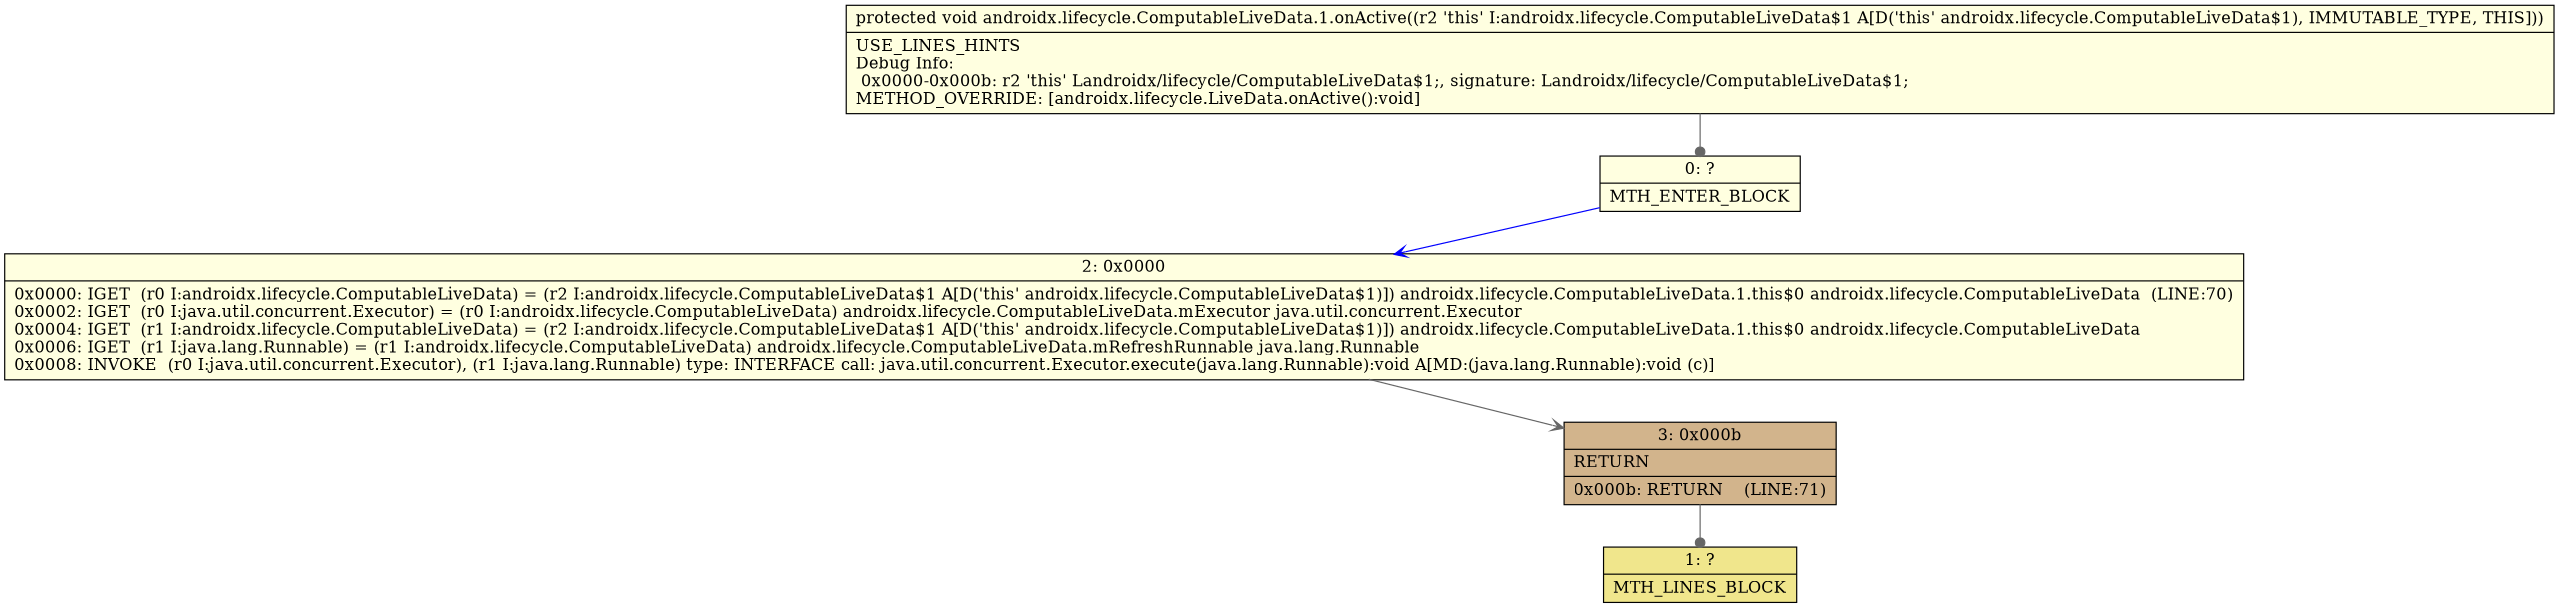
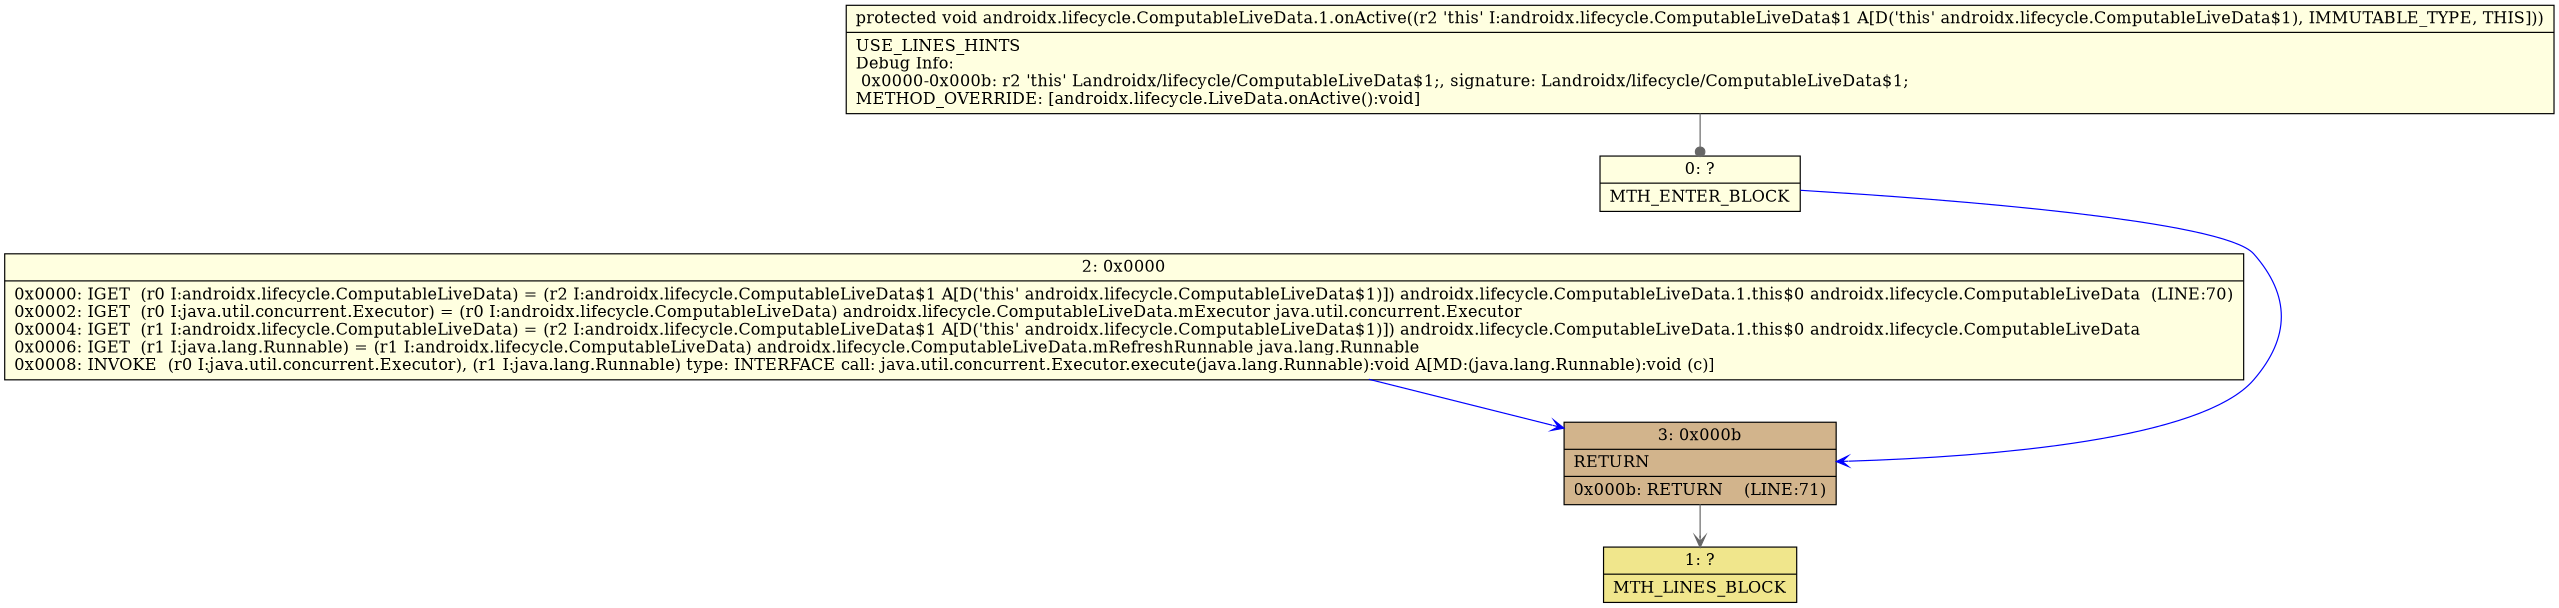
edge "0: ?" -> "2: 0x0000": now "0: ?" -> "3: 0x000b"
edge "2: 0x0000" -> "3: 0x000b": color gray40 -> blue
edge "3: 0x000b" -> "1: ?": arrowhead dot -> vee
